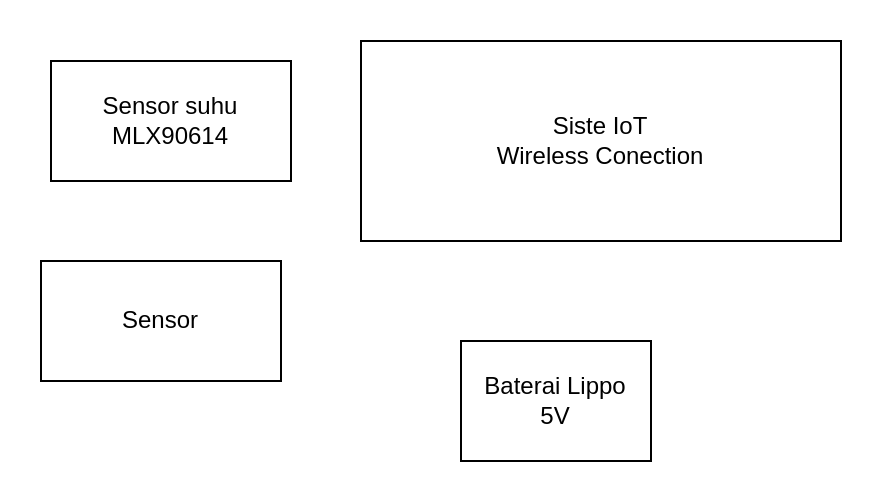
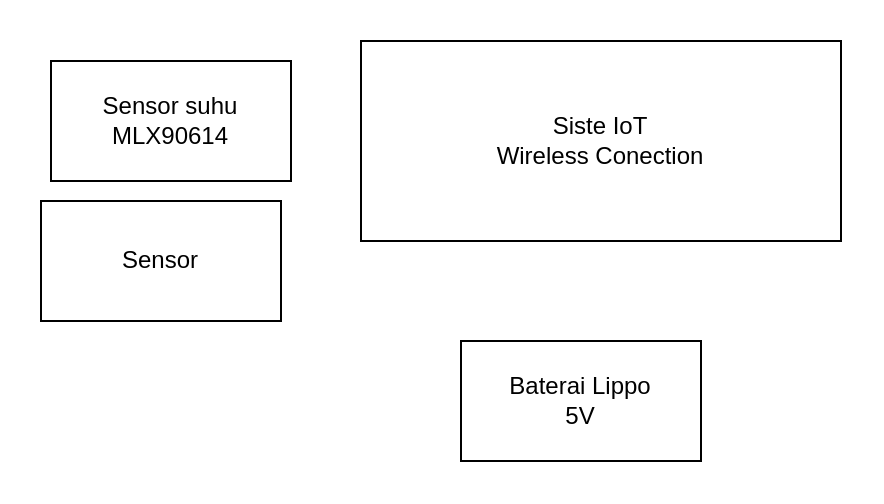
node "Sensor": moved (161, 321) -> (161, 261)
node "Baterai Lippo 5V": size 190x120 -> 240x120
